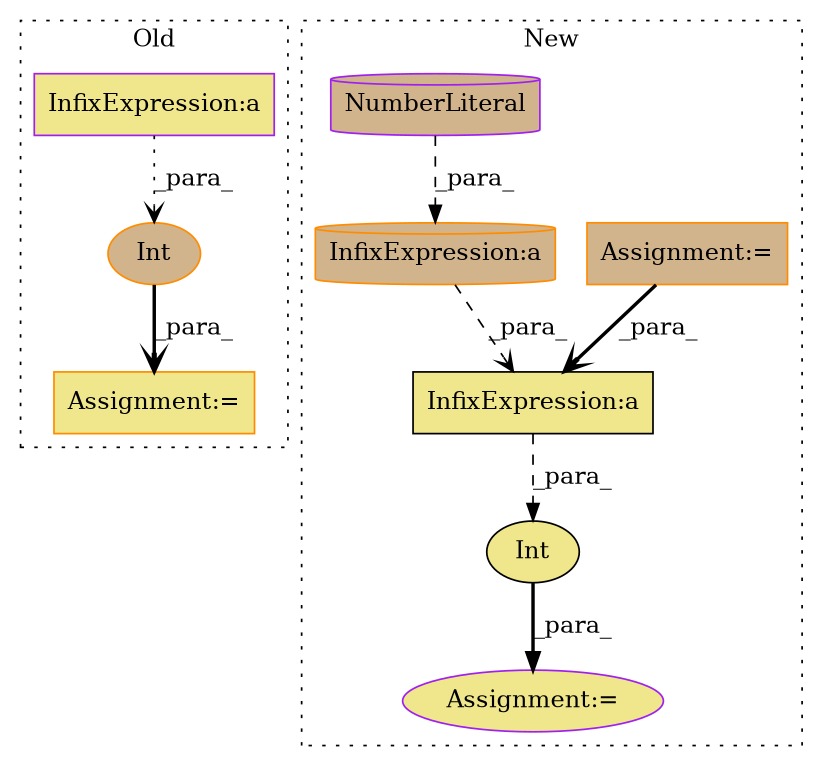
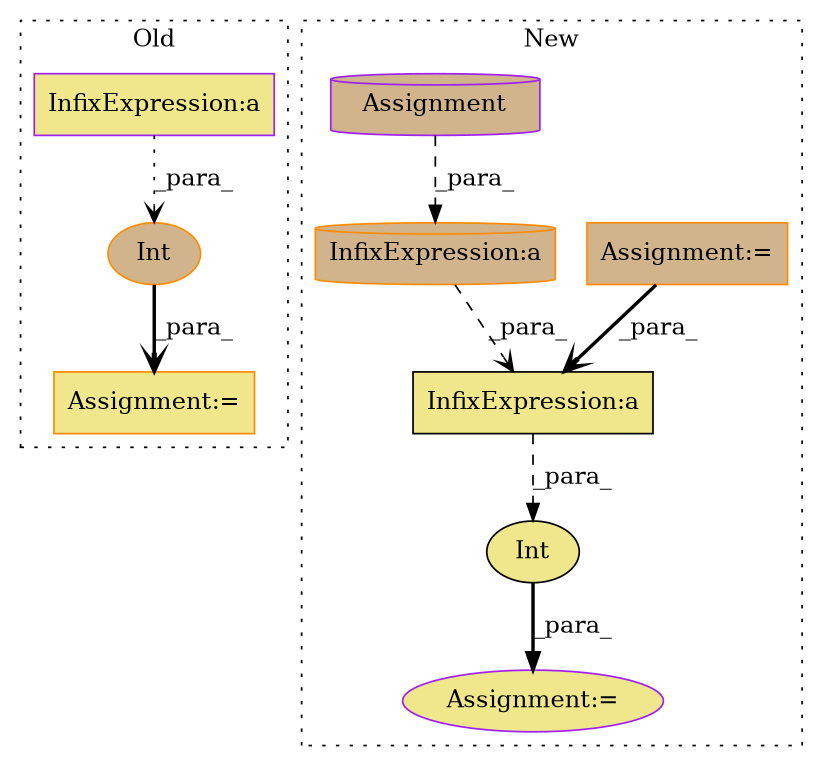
node "NumberLiteral": label "NumberLiteral" -> "Assignment"
